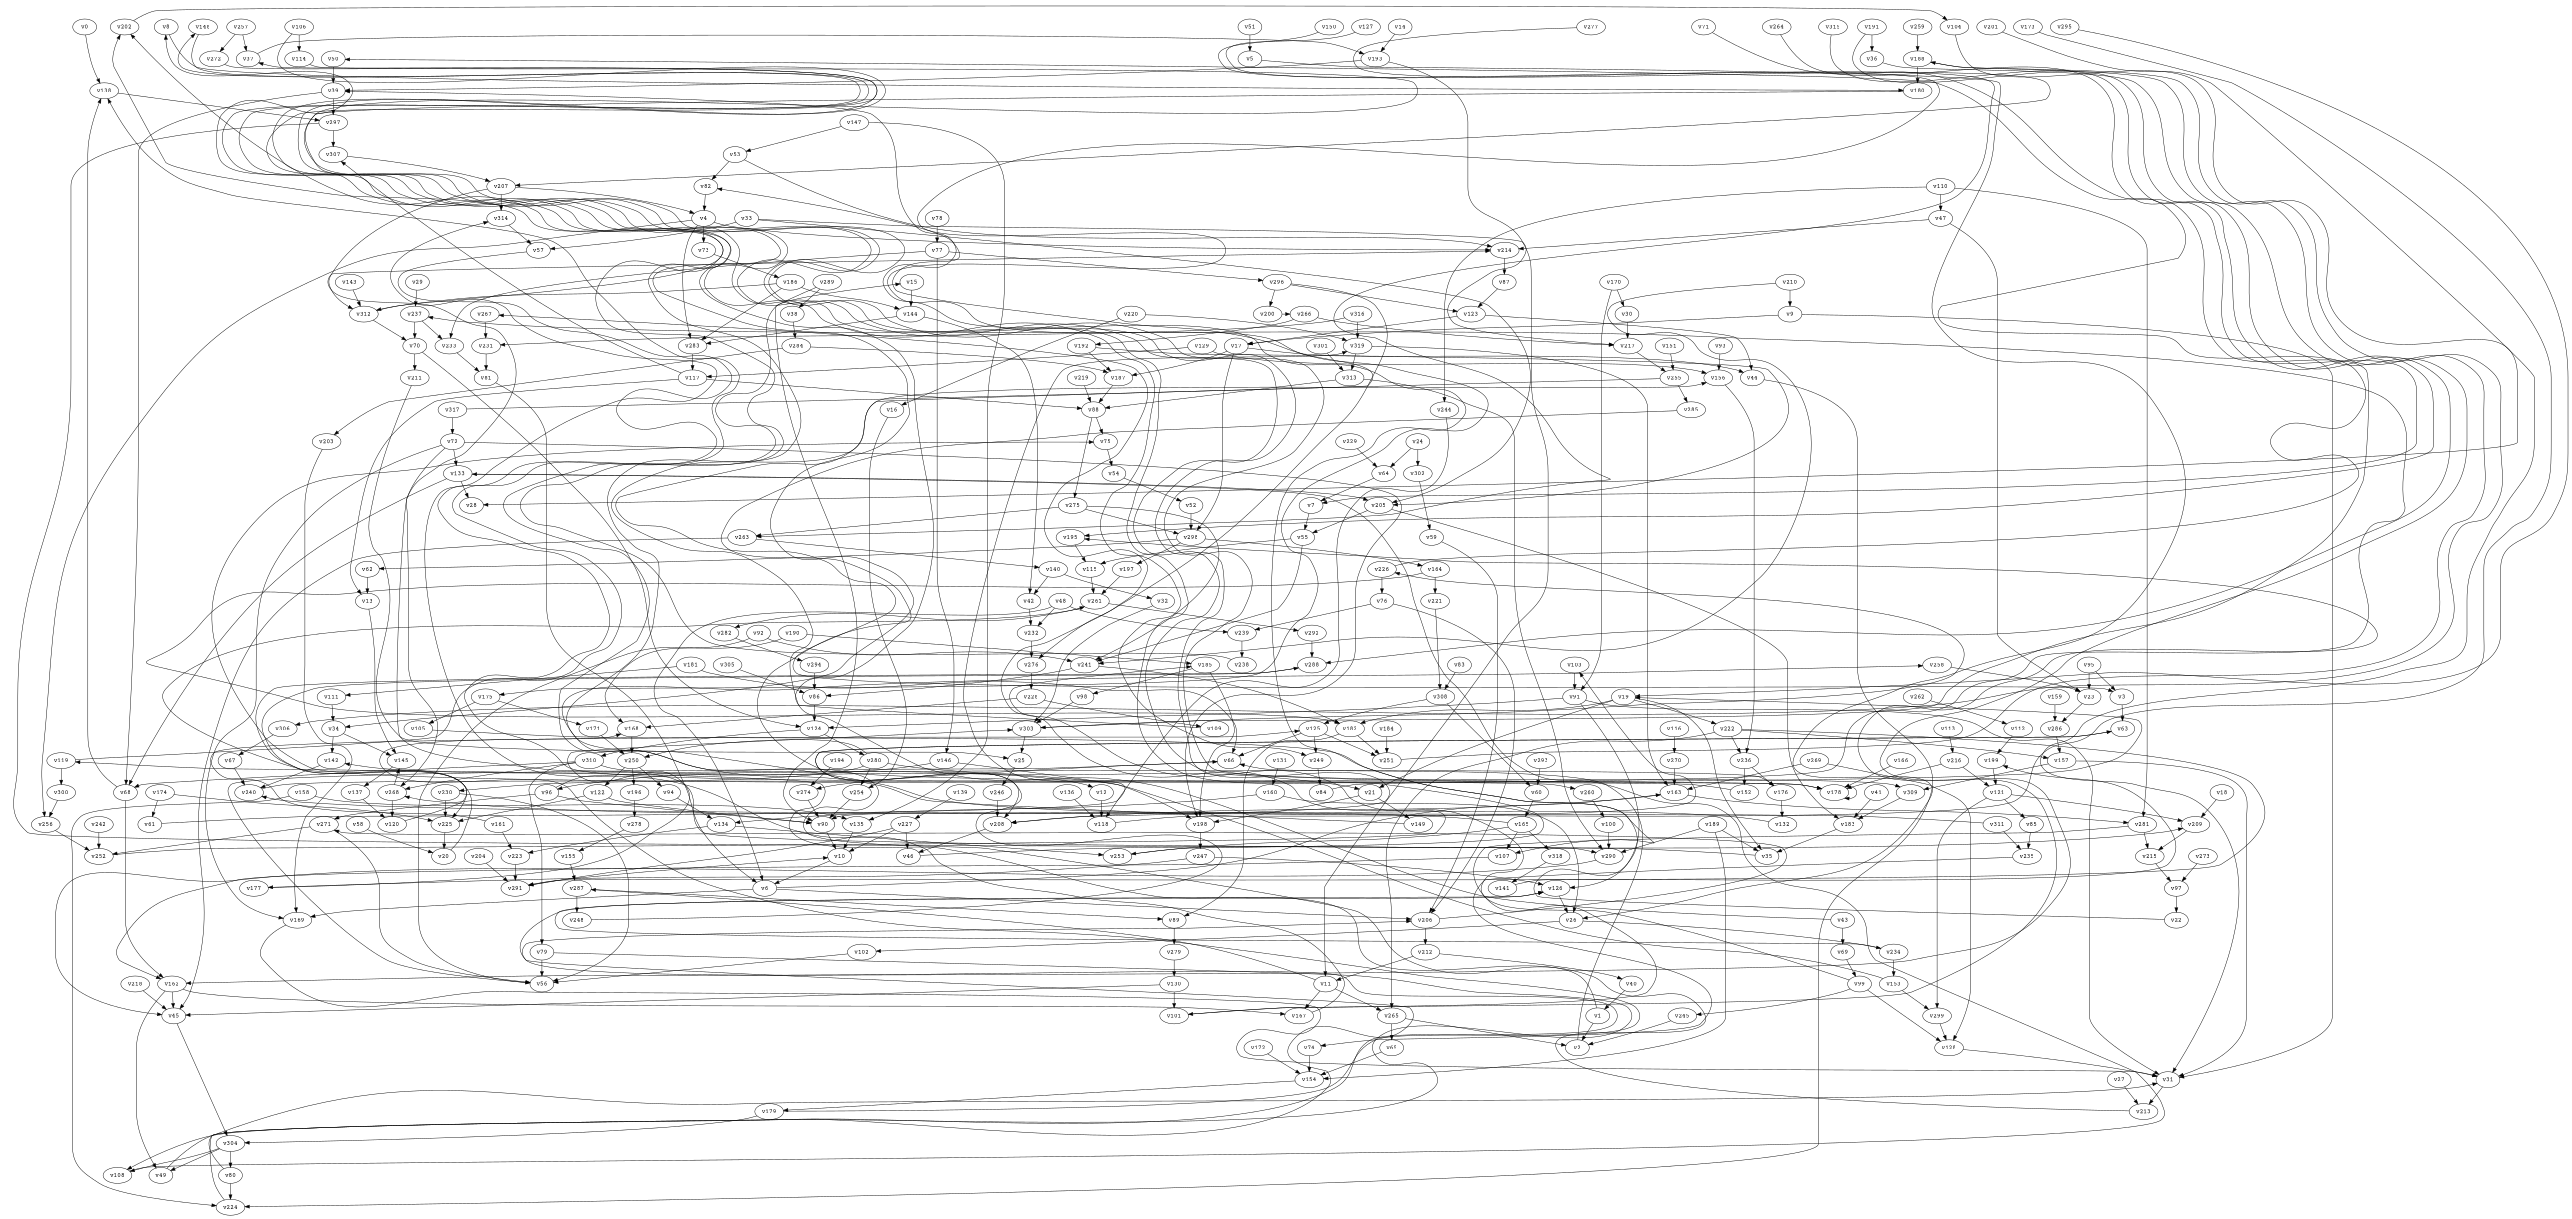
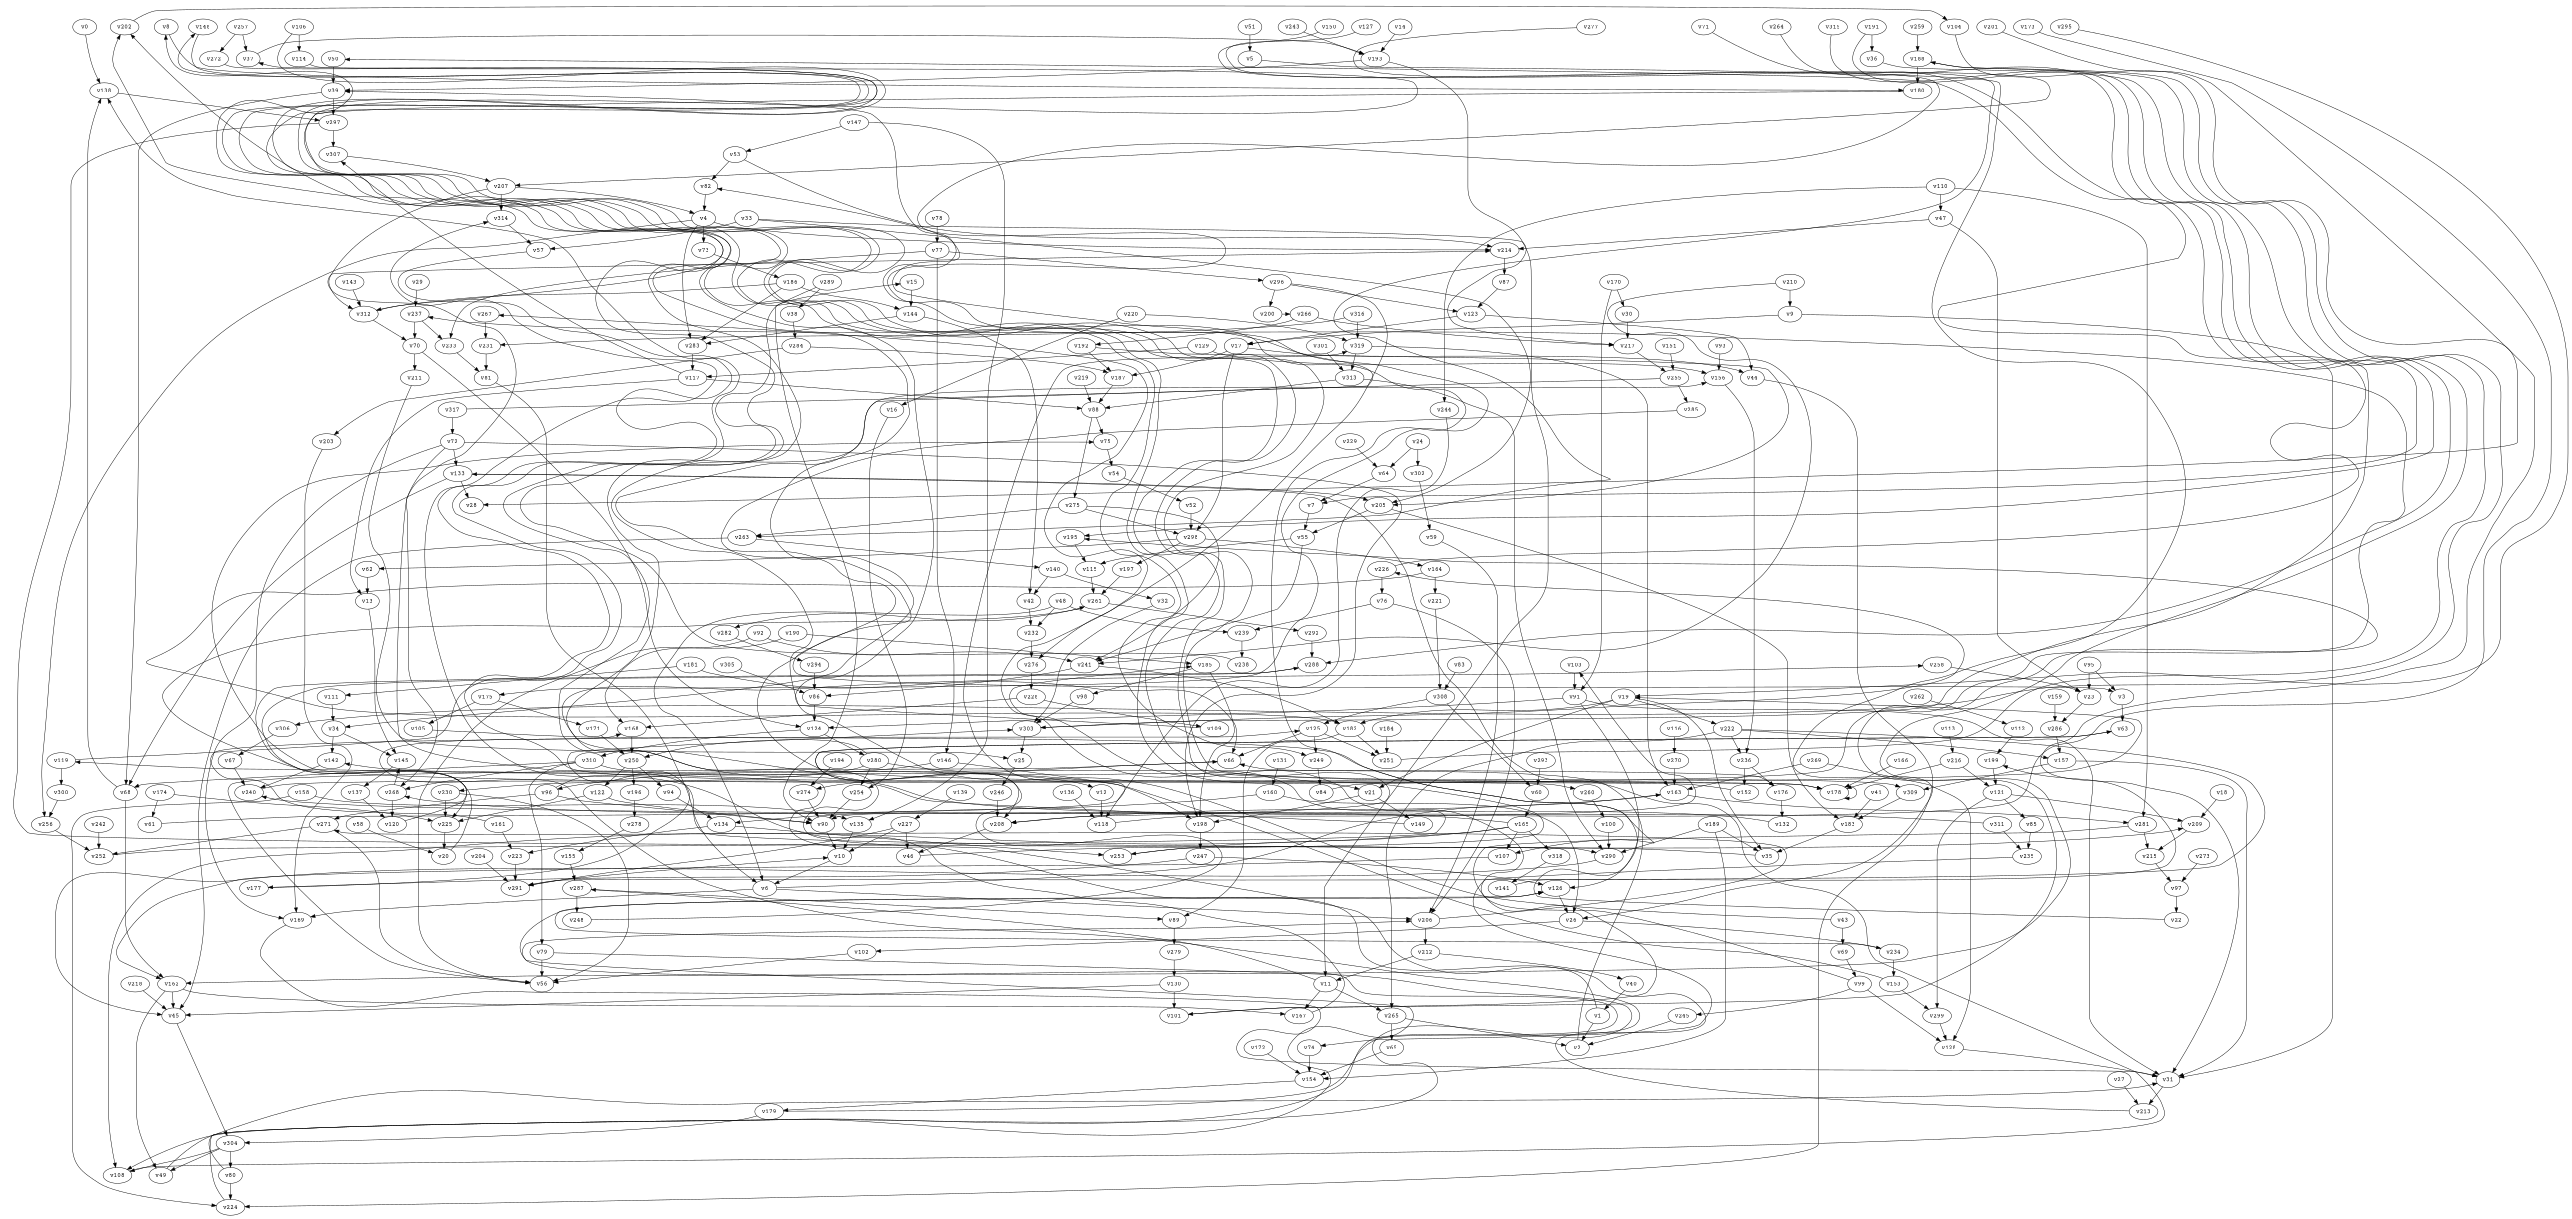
node "v243": added
edge "v165" -> "v108": added
